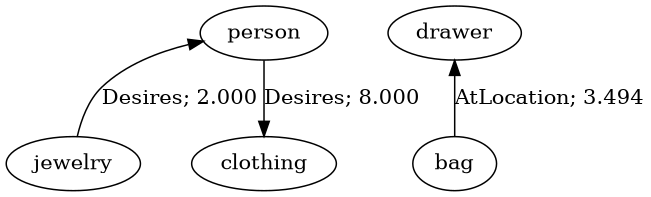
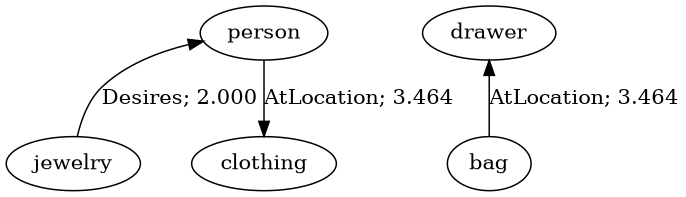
edge "person" -> "clothing": label "Desires; 8.000" -> "AtLocation; 3.464"
edge "bag" -> "drawer": label "AtLocation; 3.494" -> "AtLocation; 3.464"
